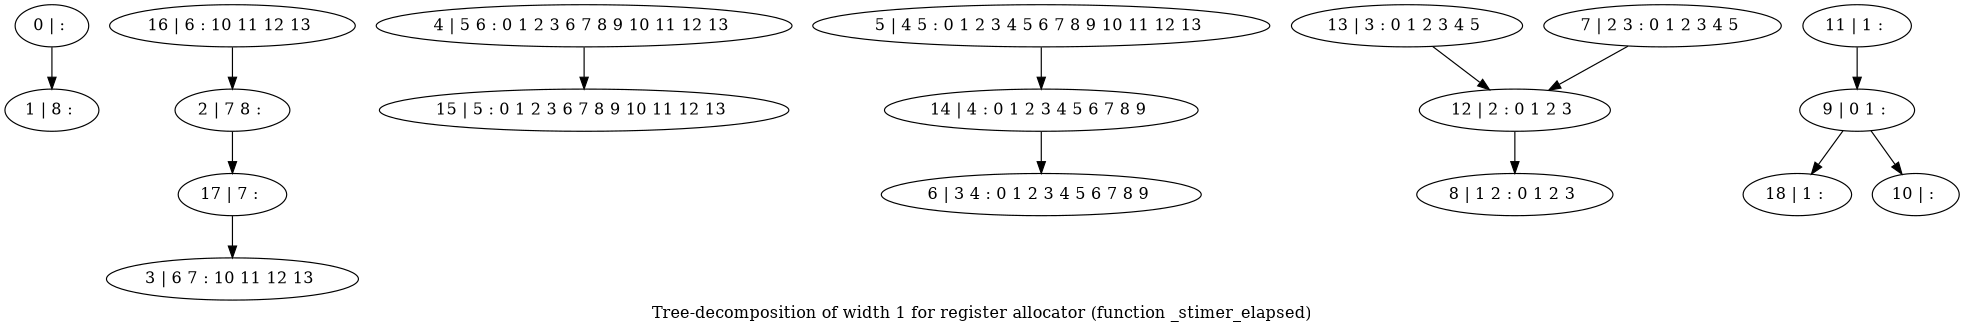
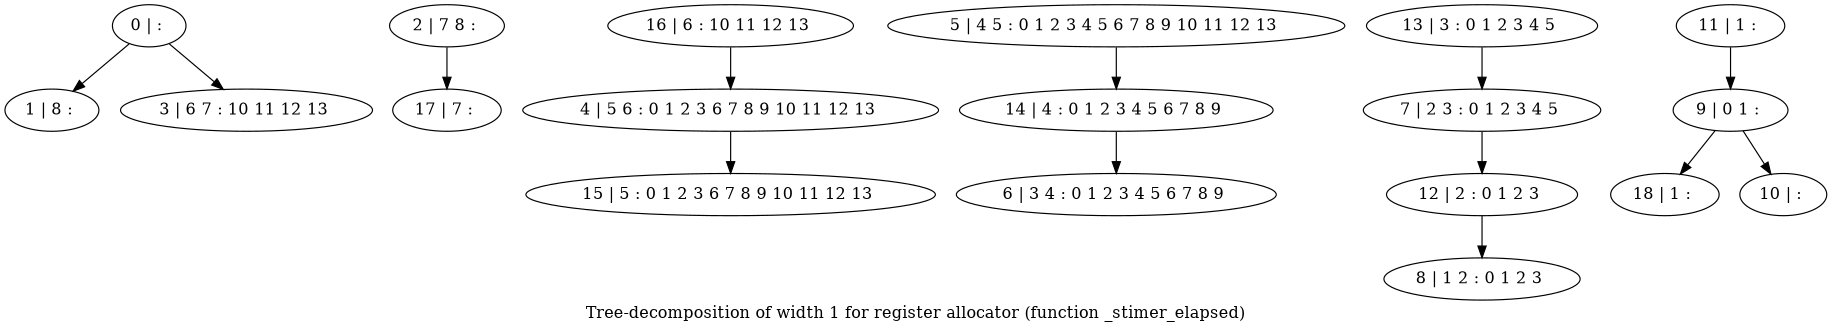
edge "16 | 6 : 10 11 12 13" -> "2 | 7 8 :": now "16 | 6 : 10 11 12 13" -> "4 | 5 6 : 0 1 2 3 6 7 8 9 10 11 12 13"
edge "13 | 3 : 0 1 2 3 4 5" -> "12 | 2 : 0 1 2 3": now "13 | 3 : 0 1 2 3 4 5" -> "7 | 2 3 : 0 1 2 3 4 5"
edge "17 | 7 :" -> "3 | 6 7 : 10 11 12 13": now "0 | :" -> "3 | 6 7 : 10 11 12 13"
